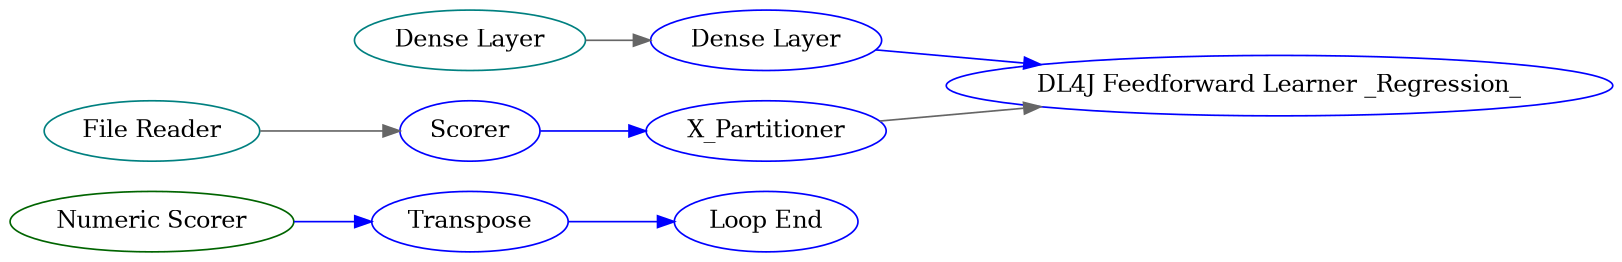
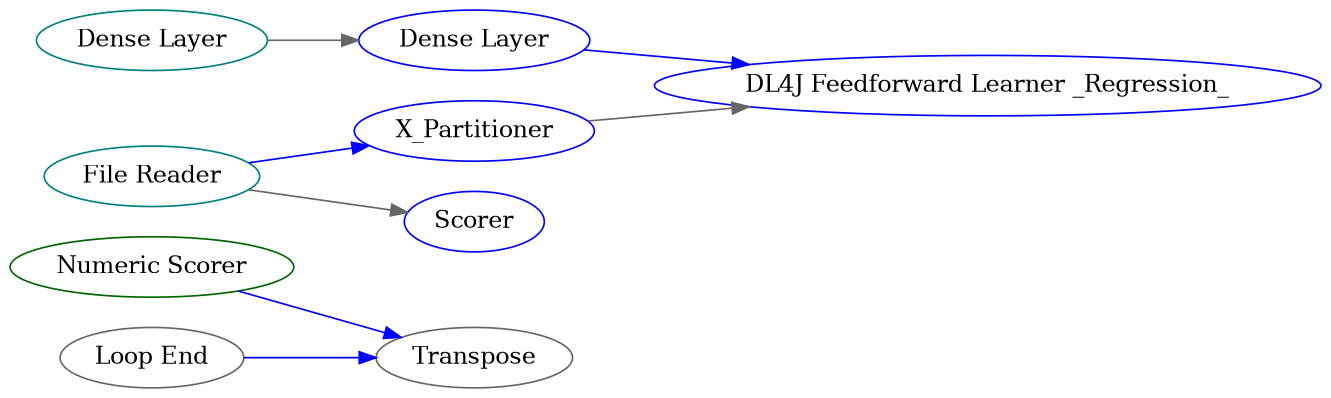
edge "Scorer" -> "X_Partitioner": now "File Reader" -> "X_Partitioner"
node "Transpose": color blue -> gray40
edge "Transpose" -> "Loop End": reversed
node "Loop End": color blue -> gray40
